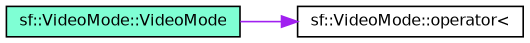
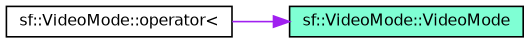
edge "sf::VideoMode::VideoMode" -> "sf::VideoMode::operator<": reversed
